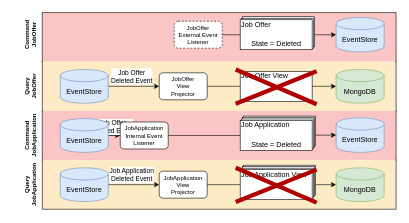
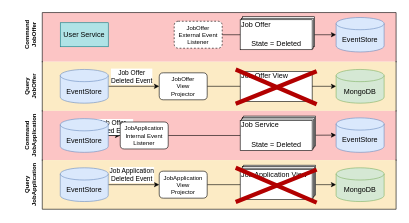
node "User Service": added
node "Job Application": label "Job Application" -> "Job Service"
